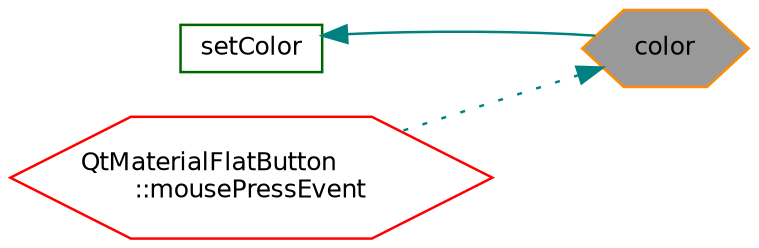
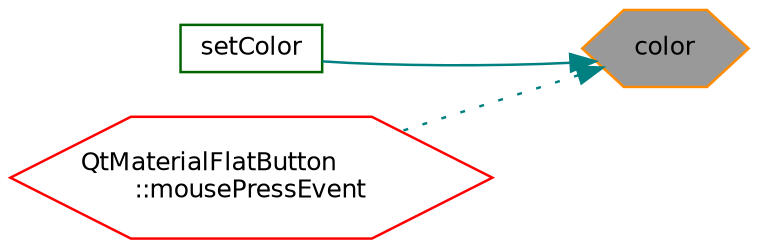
edge "color" -> "setColor": reversed
